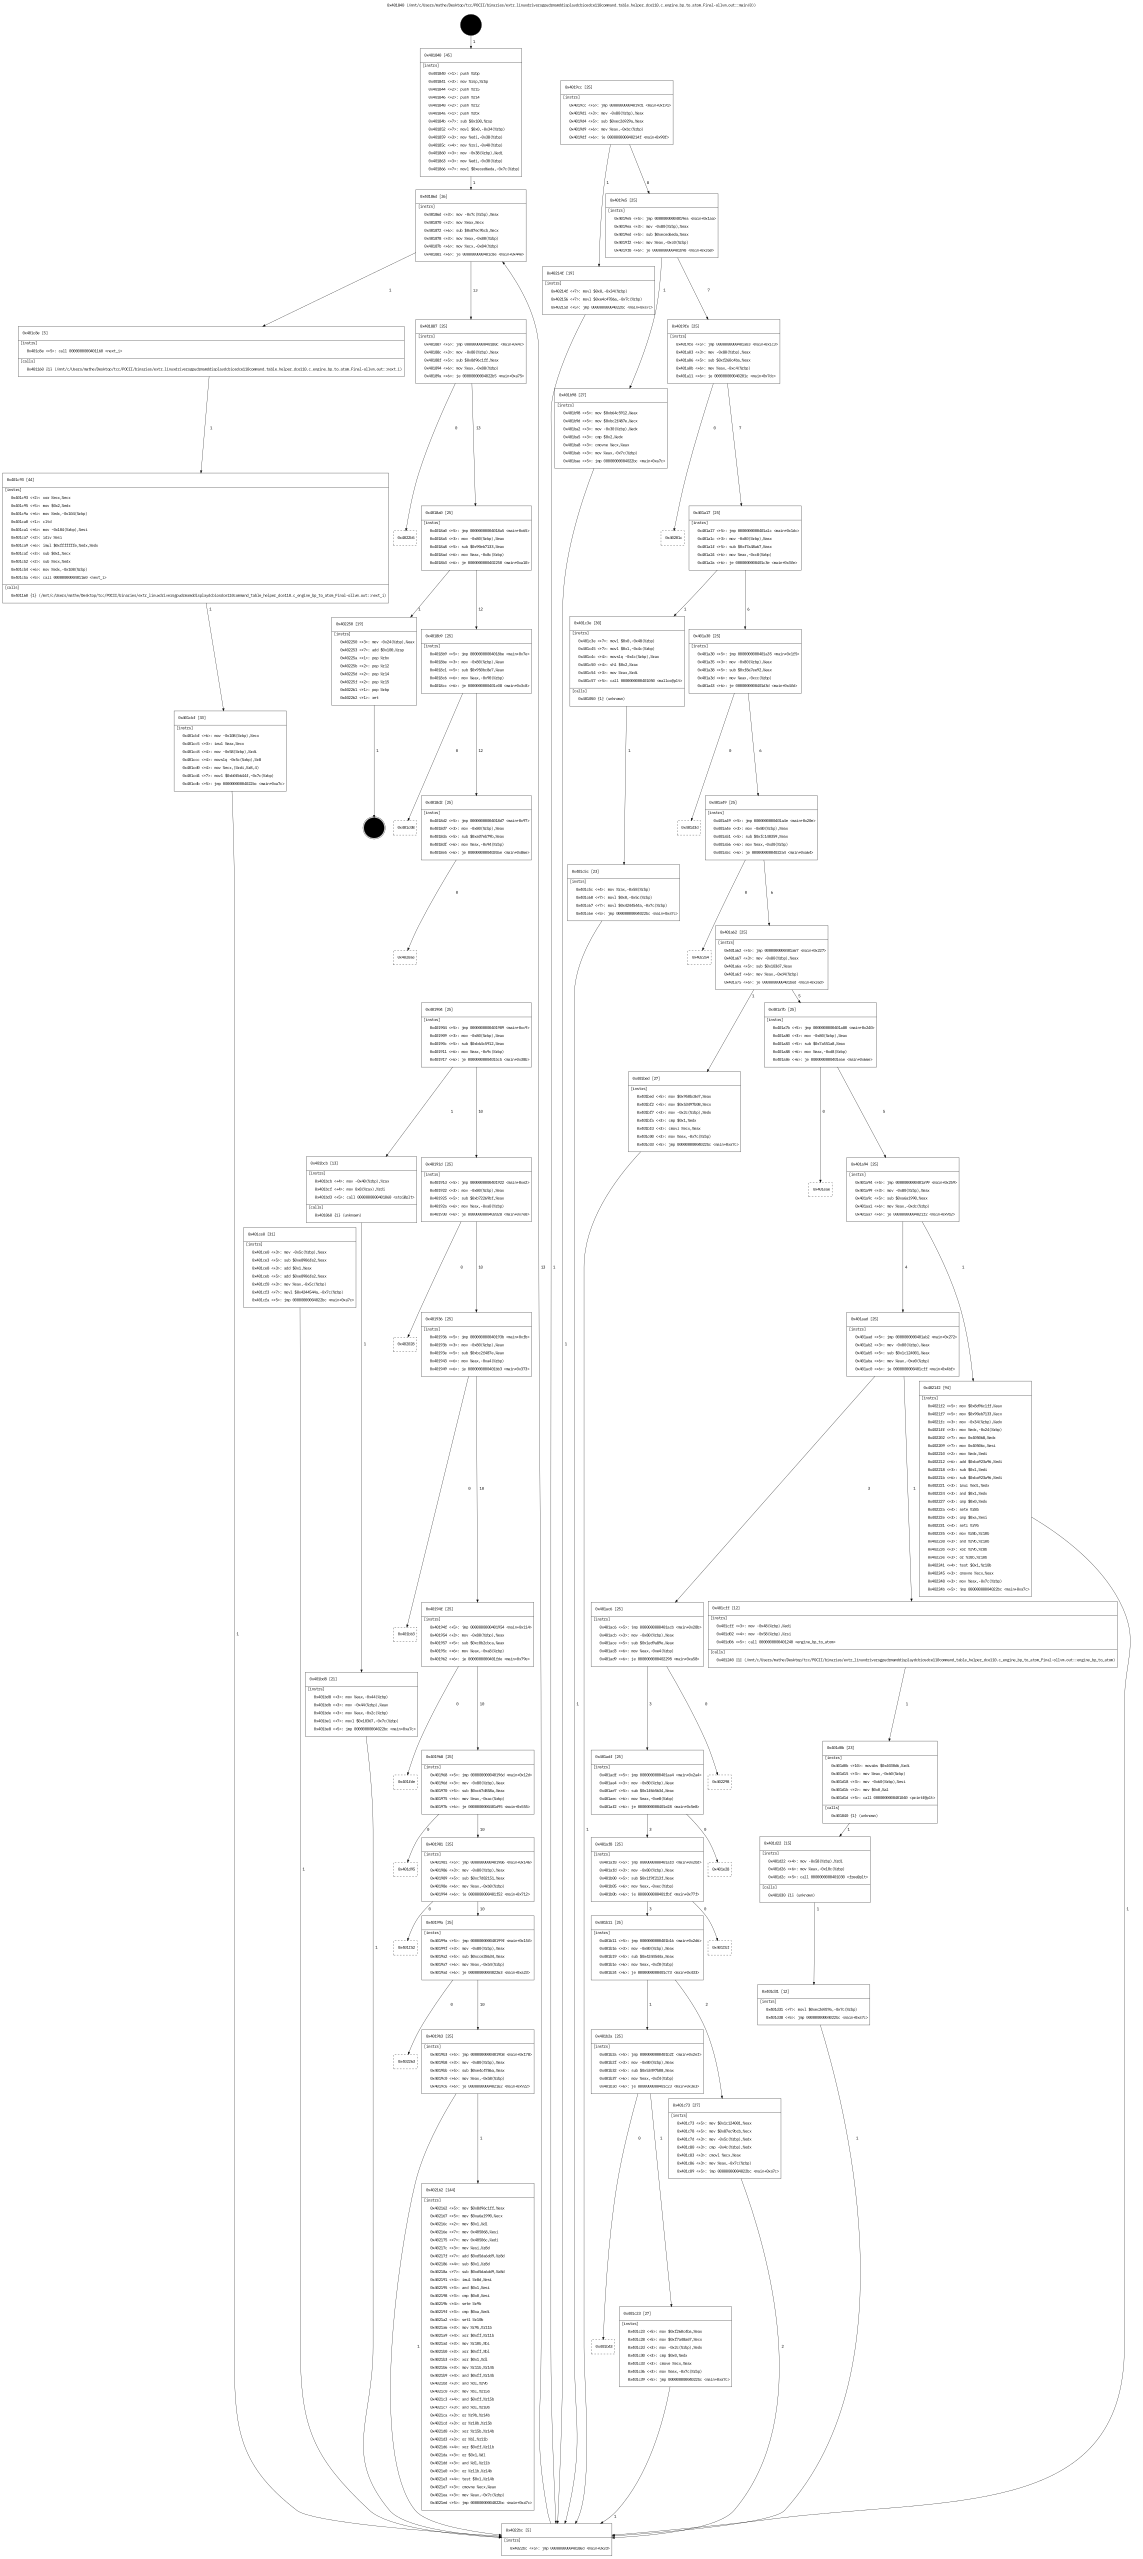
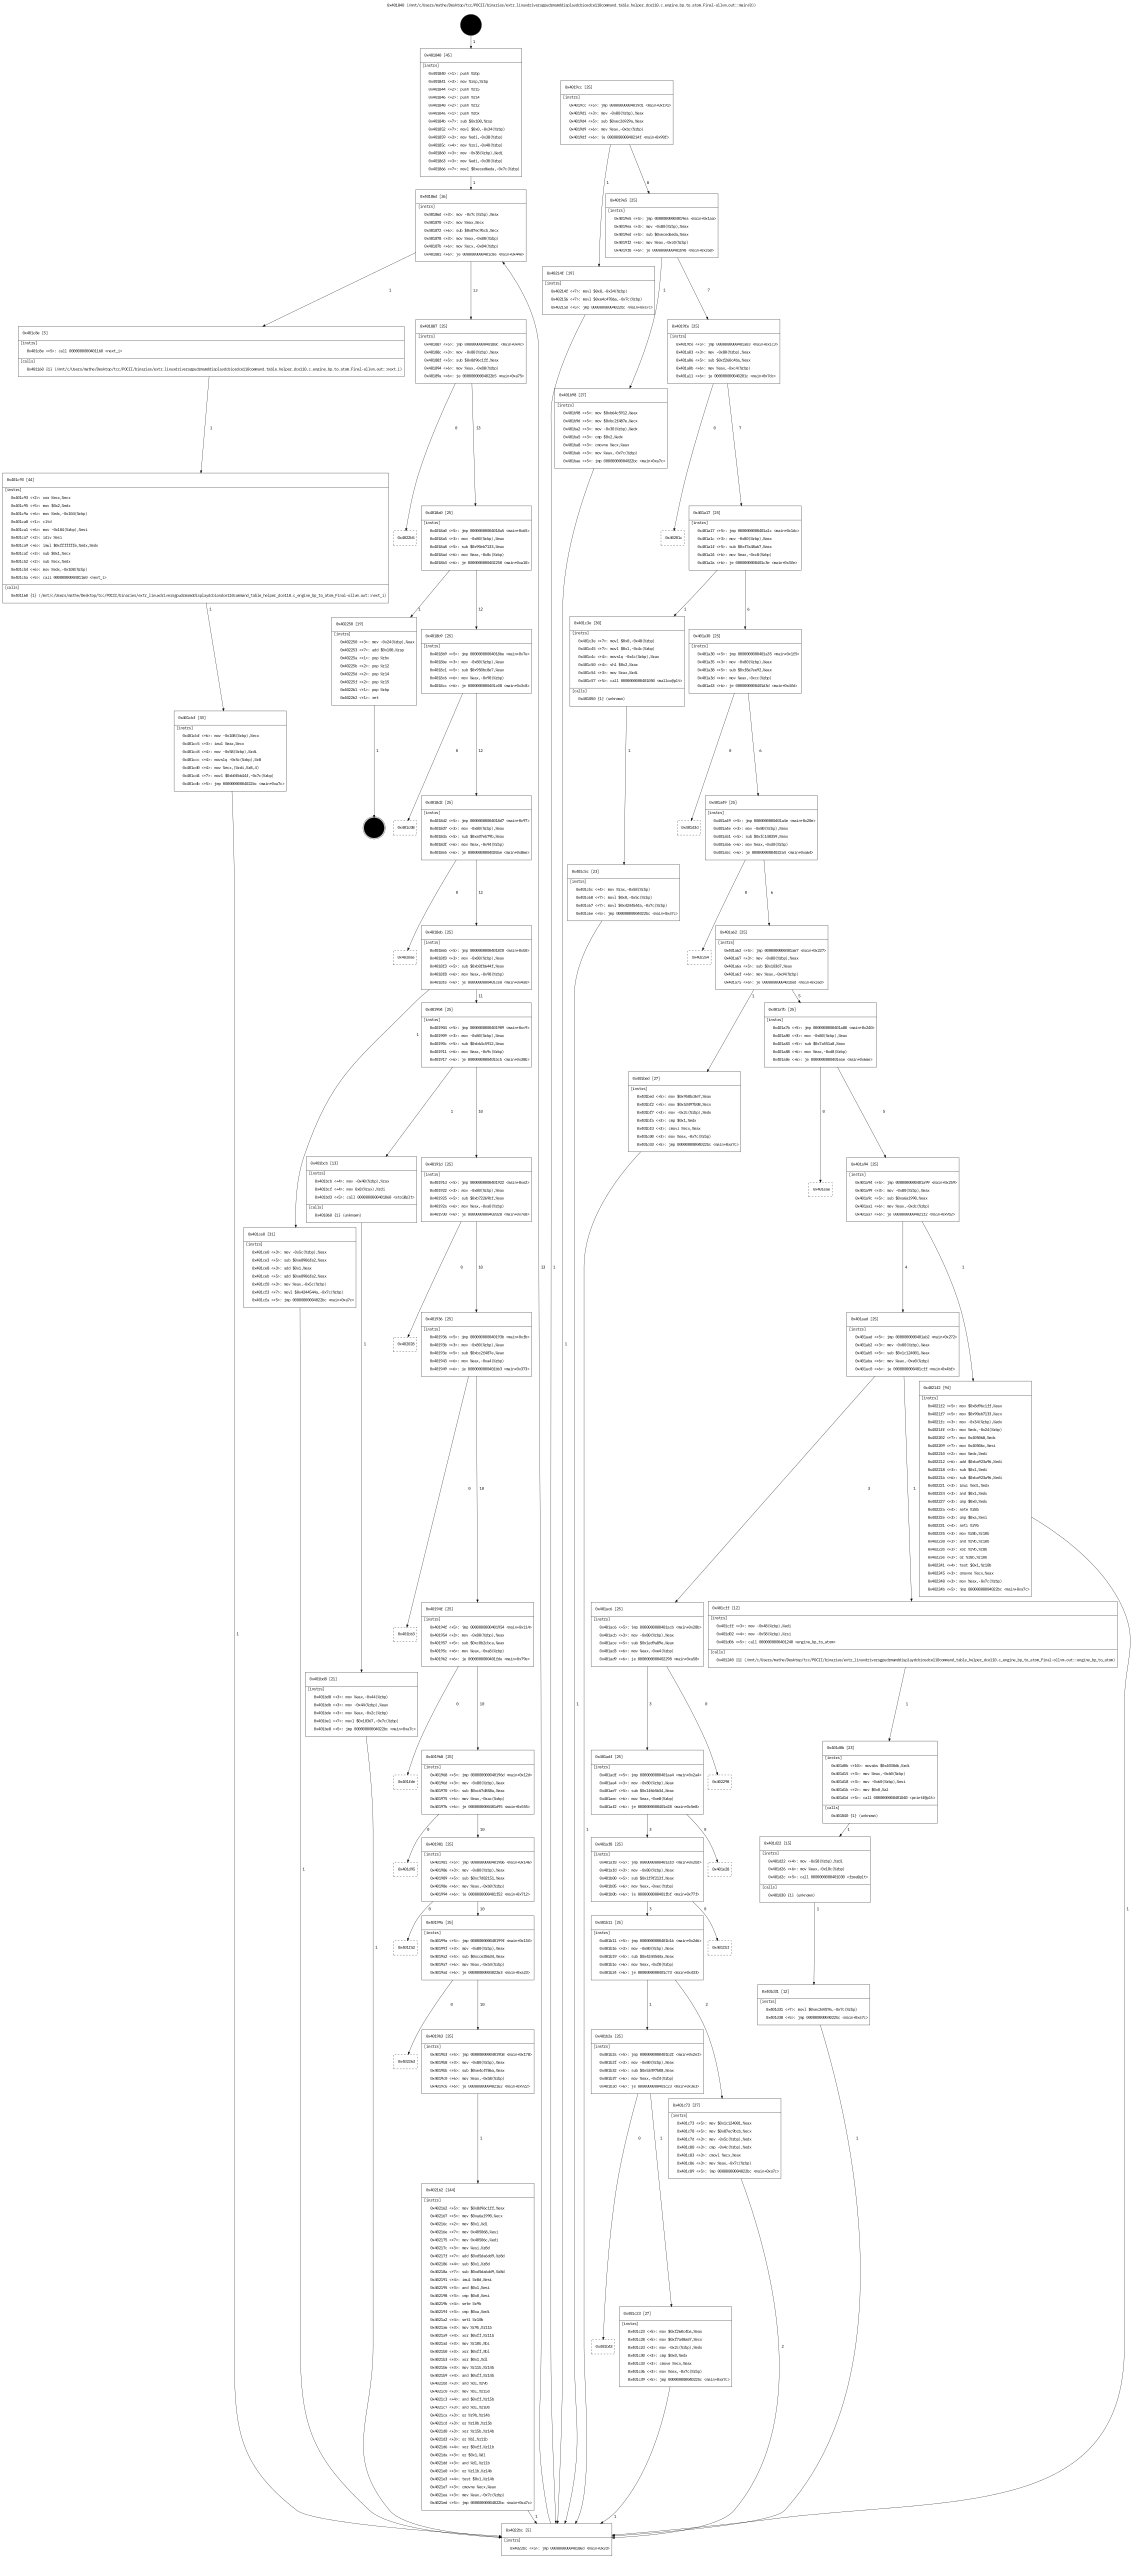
node "0x4018eb [25]": added
edge "0x4019b3 [25]" -> "0x4022bc [5]": now "0x402162 [144]" -> "0x4022bc [5]"
